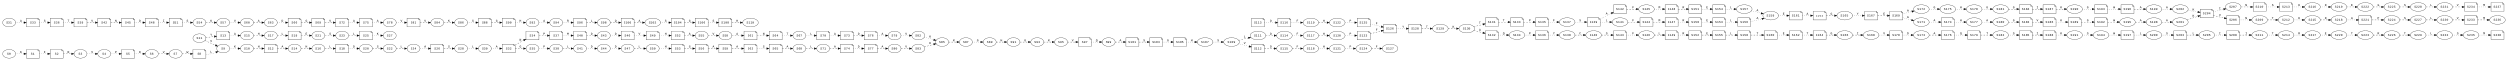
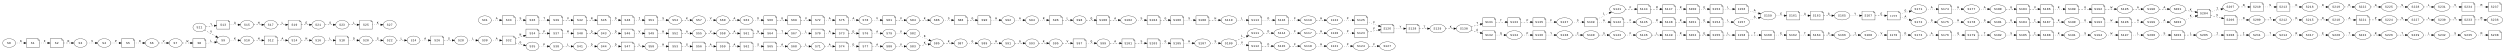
edge "S110" -> "S113": added, label "L"
node "S143": shape note -> ellipse
node "S47": shape ellipse -> note
